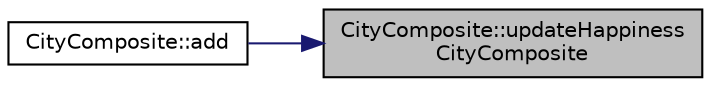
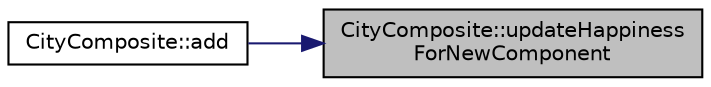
node "CityComposite::updateHappiness CityComposite": label "CityComposite::updateHappiness CityComposite" -> "CityComposite::updateHappiness ForNewComponent"
